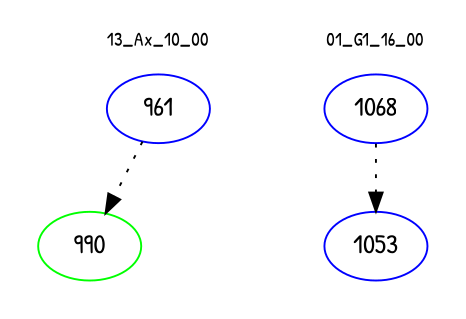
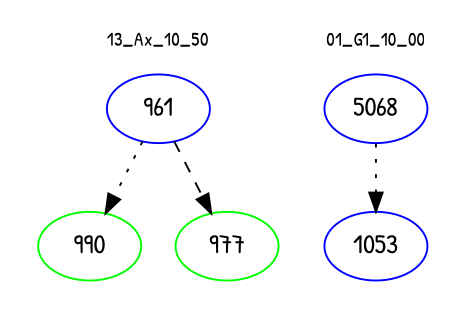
cluster "13_Ax_10_00": label "13_Ax_10_00" -> "13_Ax_10_50"
cluster "01_G1_16_00": label "01_G1_16_00" -> "01_G1_10_00"
node "1068": label "1068" -> "5068"
node "977": added
